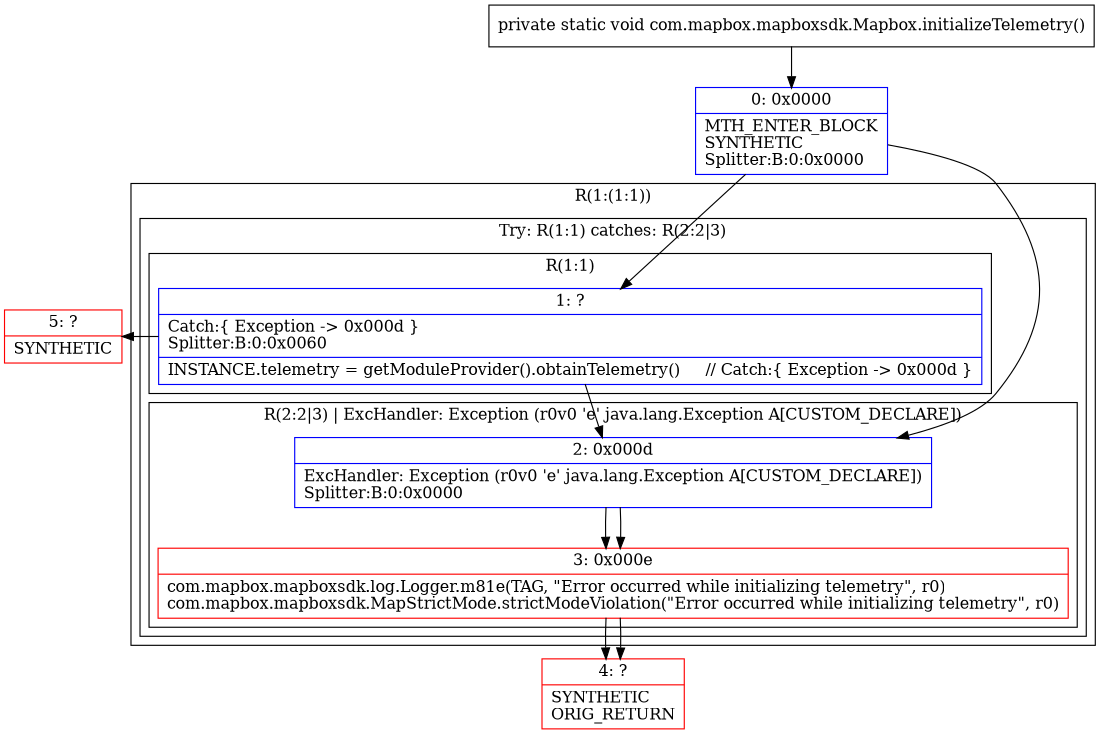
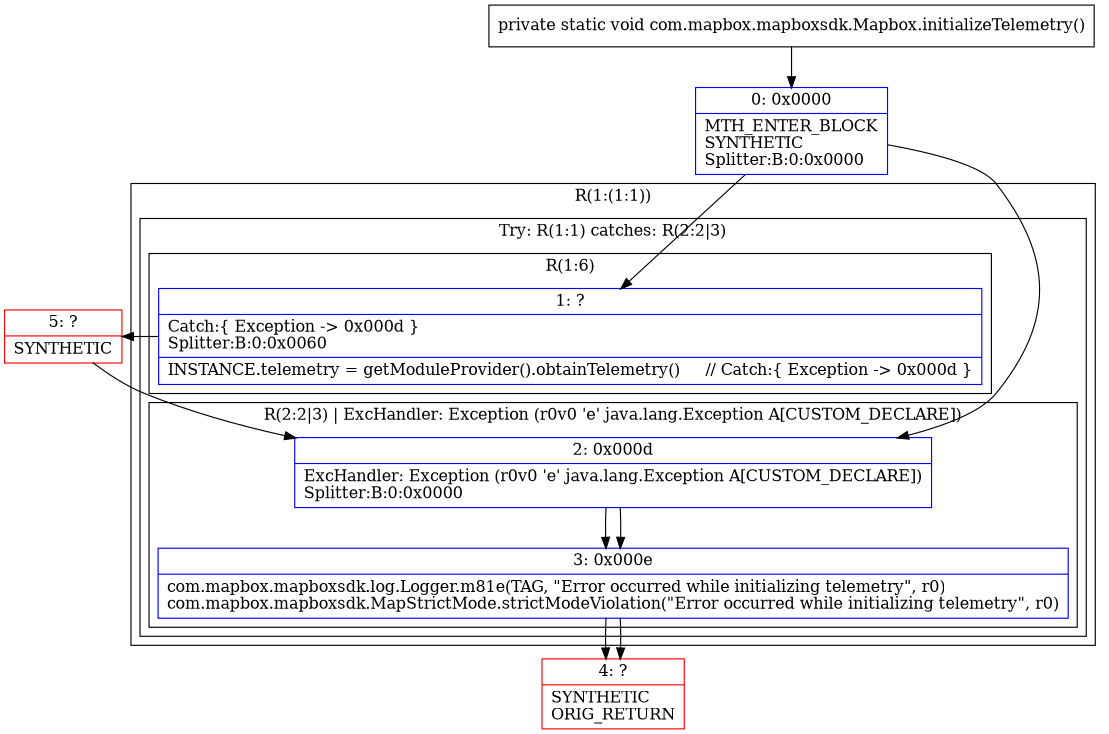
cluster "R(1:1)": label "R(1:1)" -> "R(1:6)"
edge "1: ?" -> "2: 0x000d": now "5: ?" -> "2: 0x000d"
node "3: 0x000e": color red -> blue
